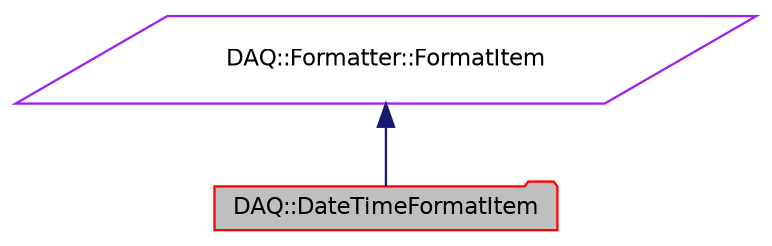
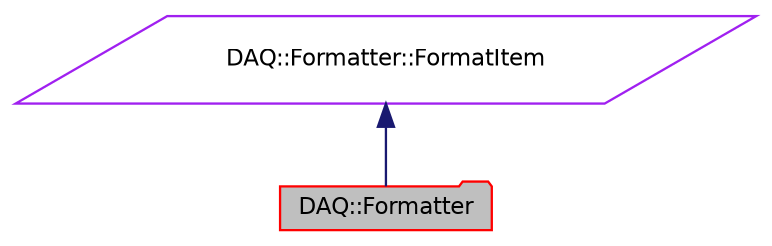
node "DAQ::DateTimeFormatItem": label "DAQ::DateTimeFormatItem" -> "DAQ::Formatter"
